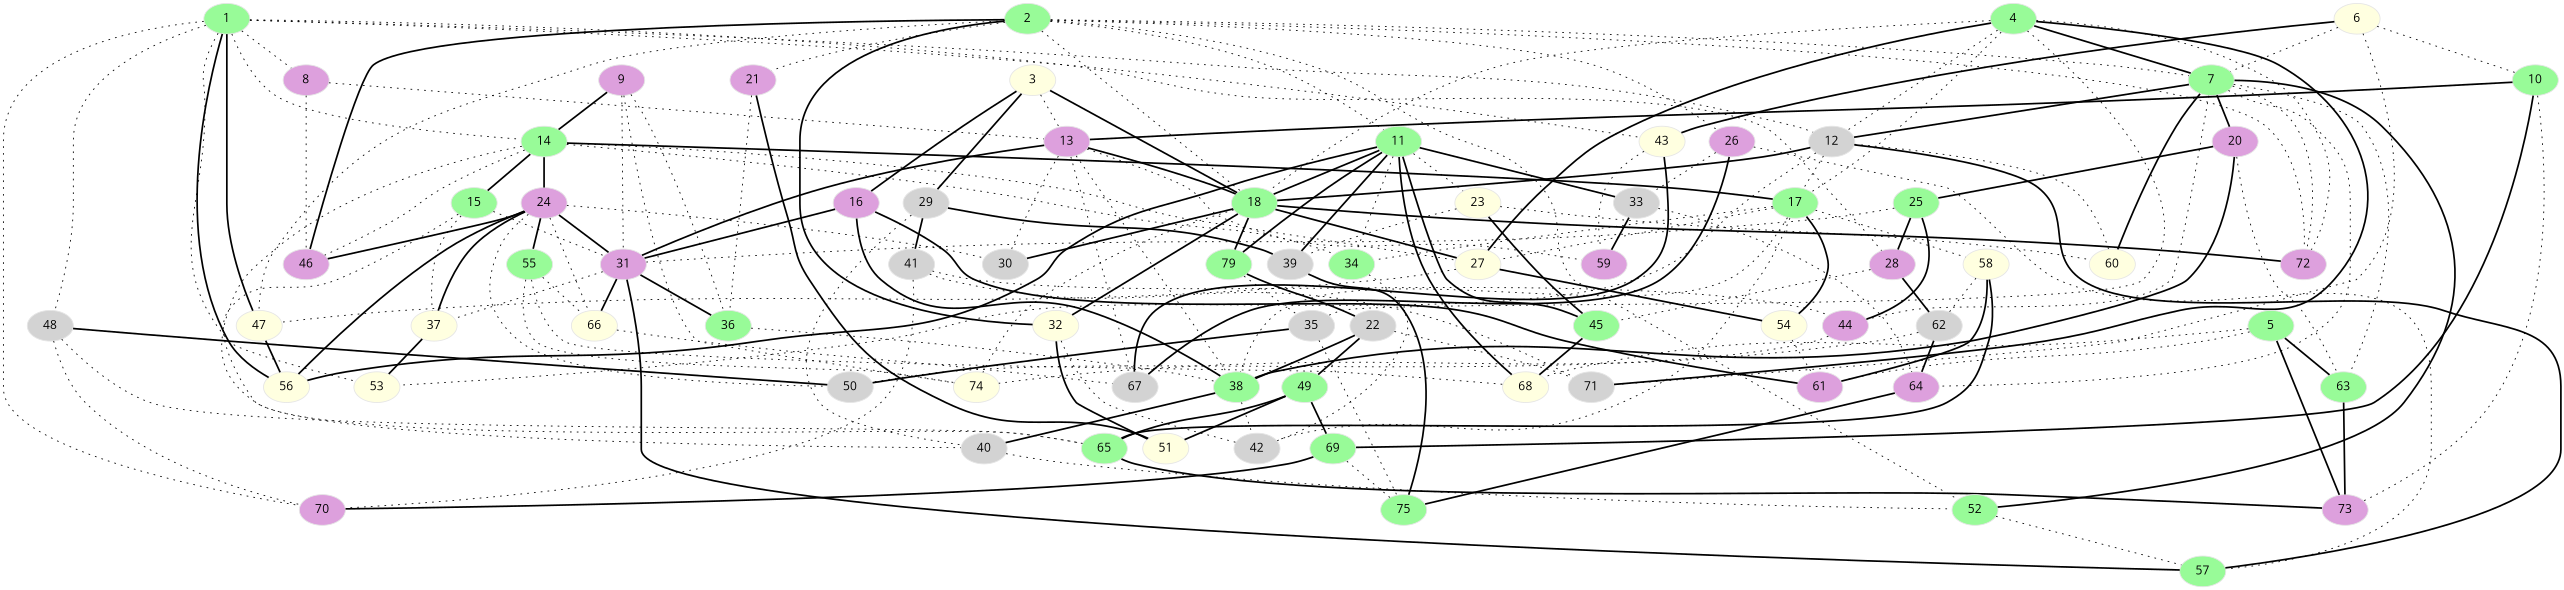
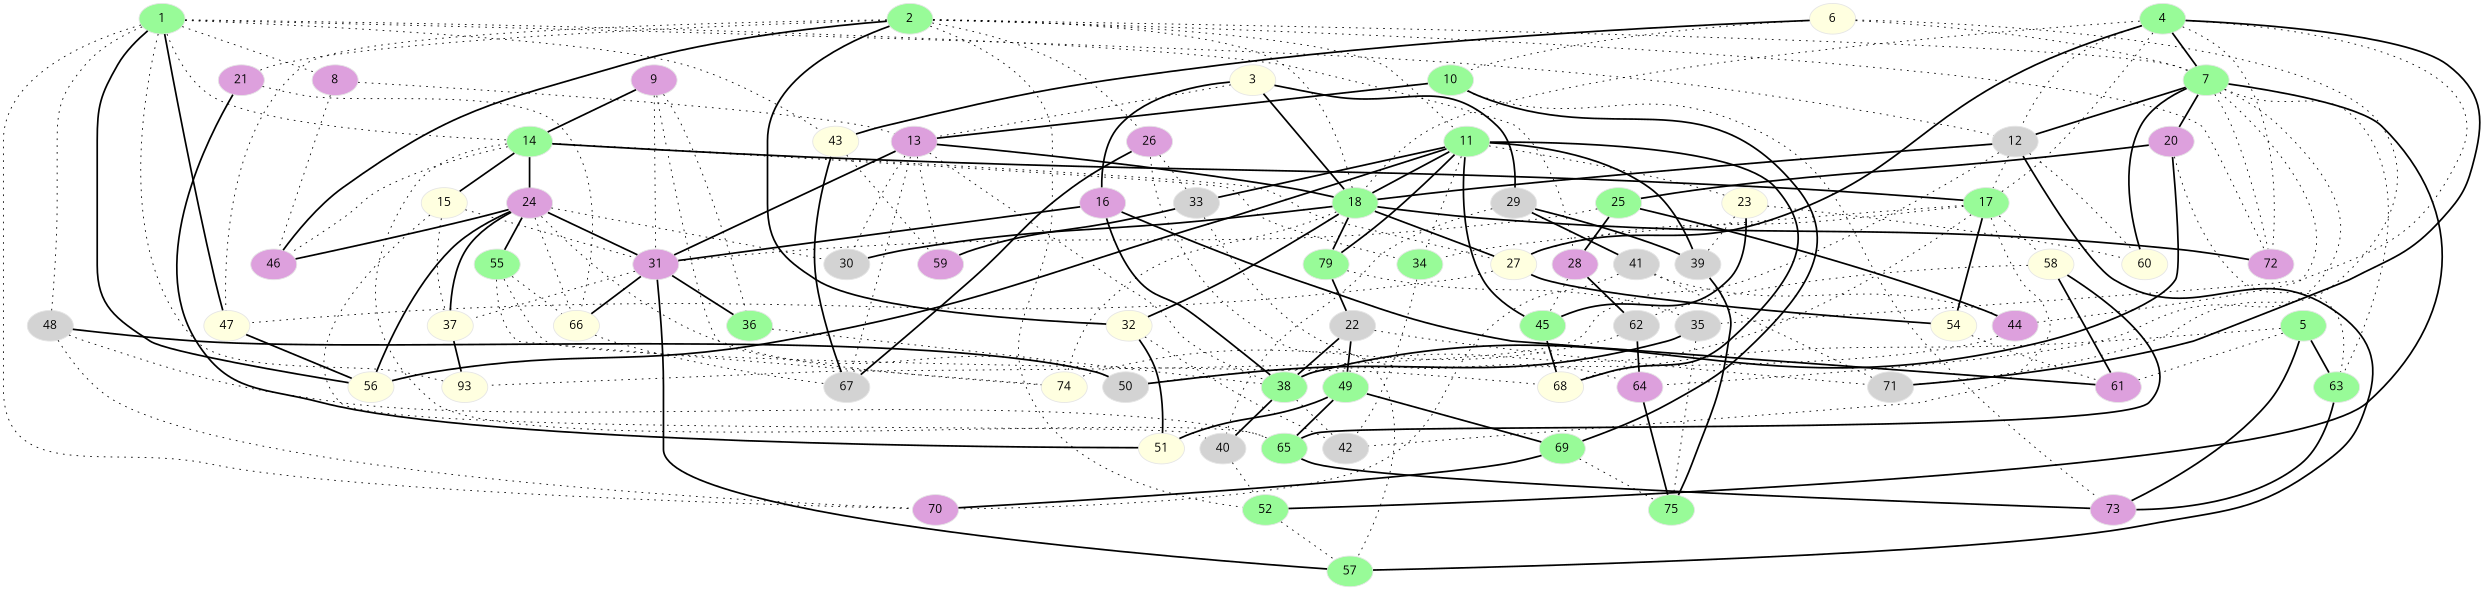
node "15": fillcolor palegreen -> lightyellow
edge "21" -- "36": now "21" -- "66"
node "53": label "53" -> "93"
